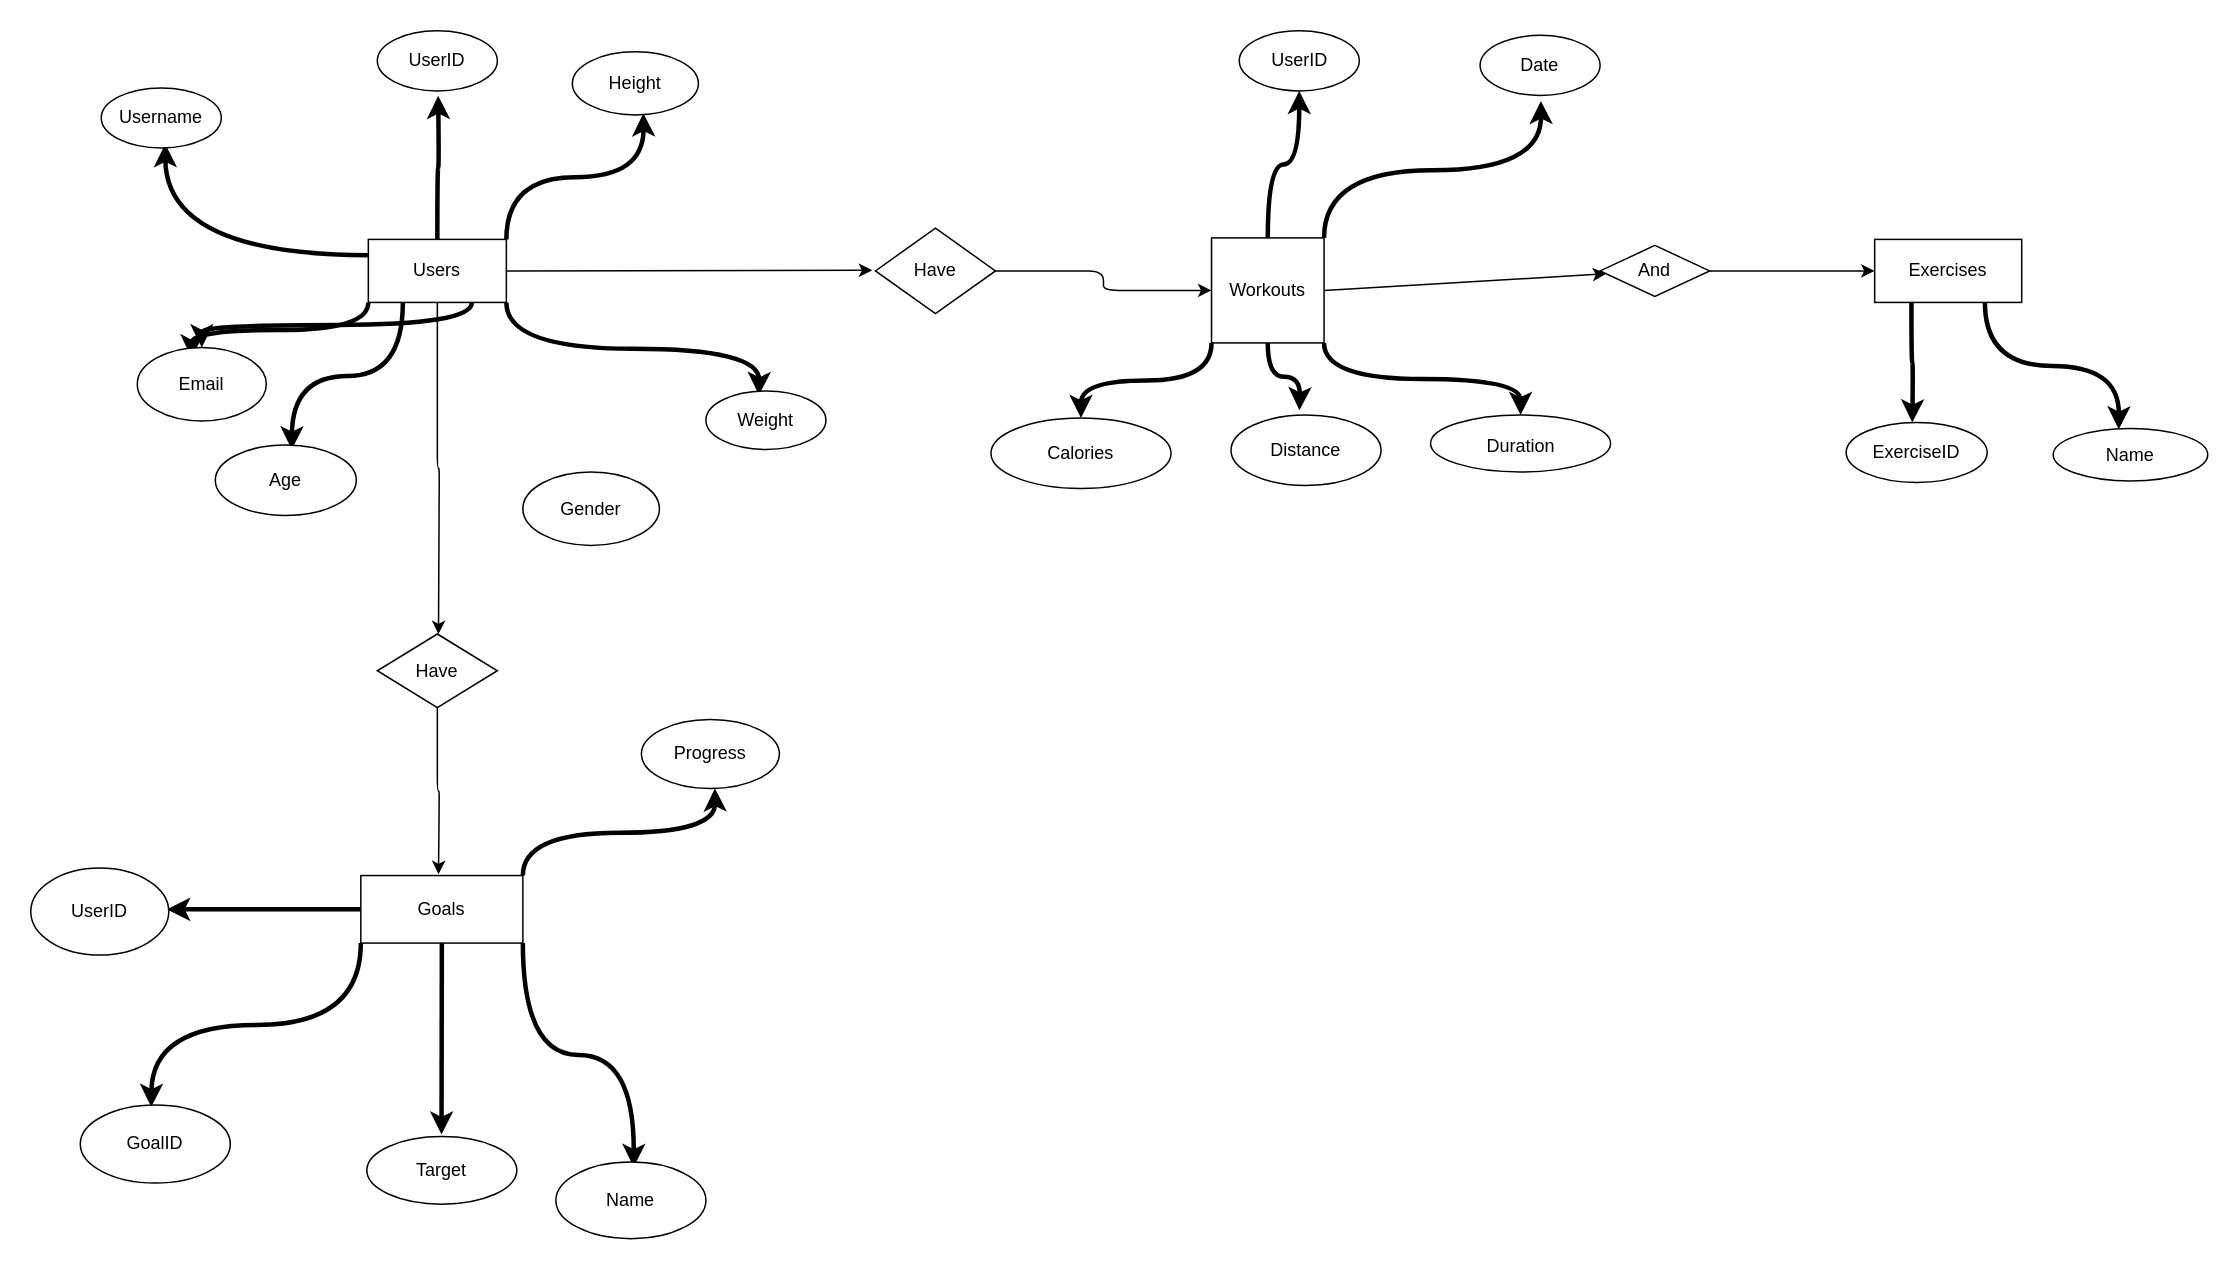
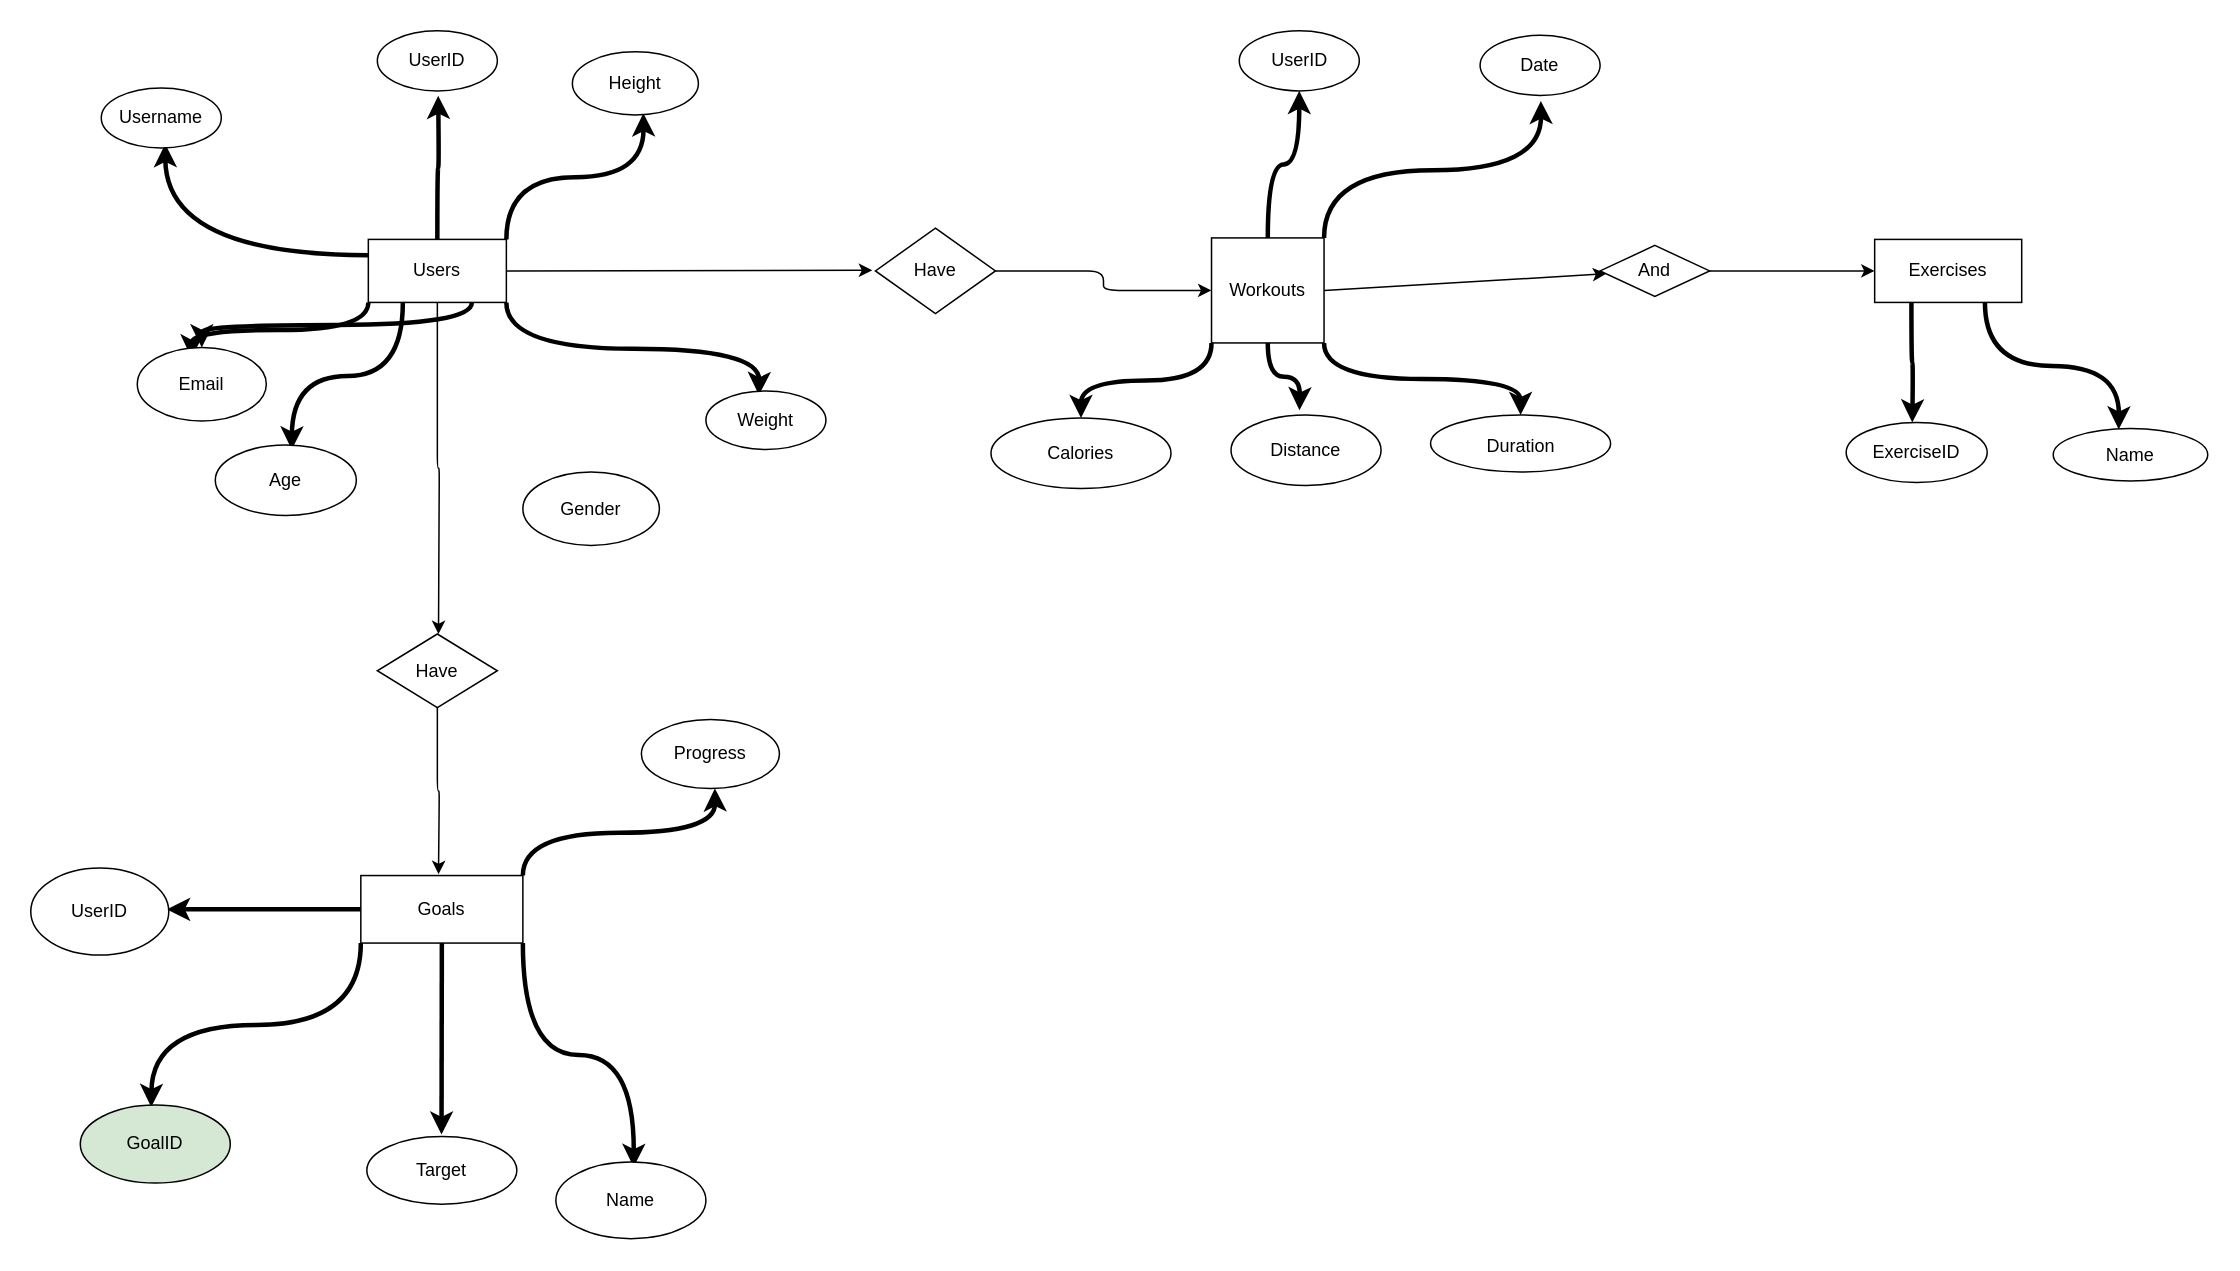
node "GoalID": fillcolor #ffffff -> #d5e8d4
